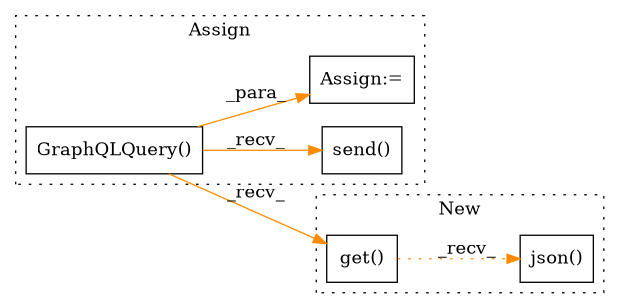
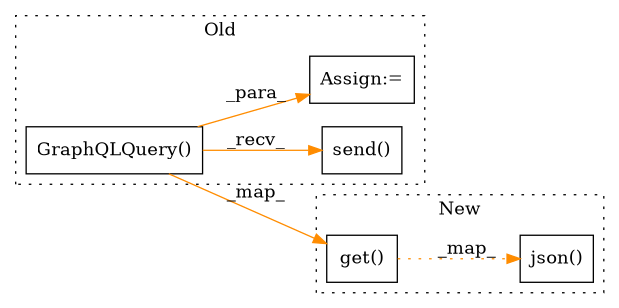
cluster "Assign": label "Assign" -> "Old"
edge "GraphQLQuery()" -> "get()": label "_recv_" -> "_map_"
edge "get()" -> "json()": label "_recv_" -> "_map_"
